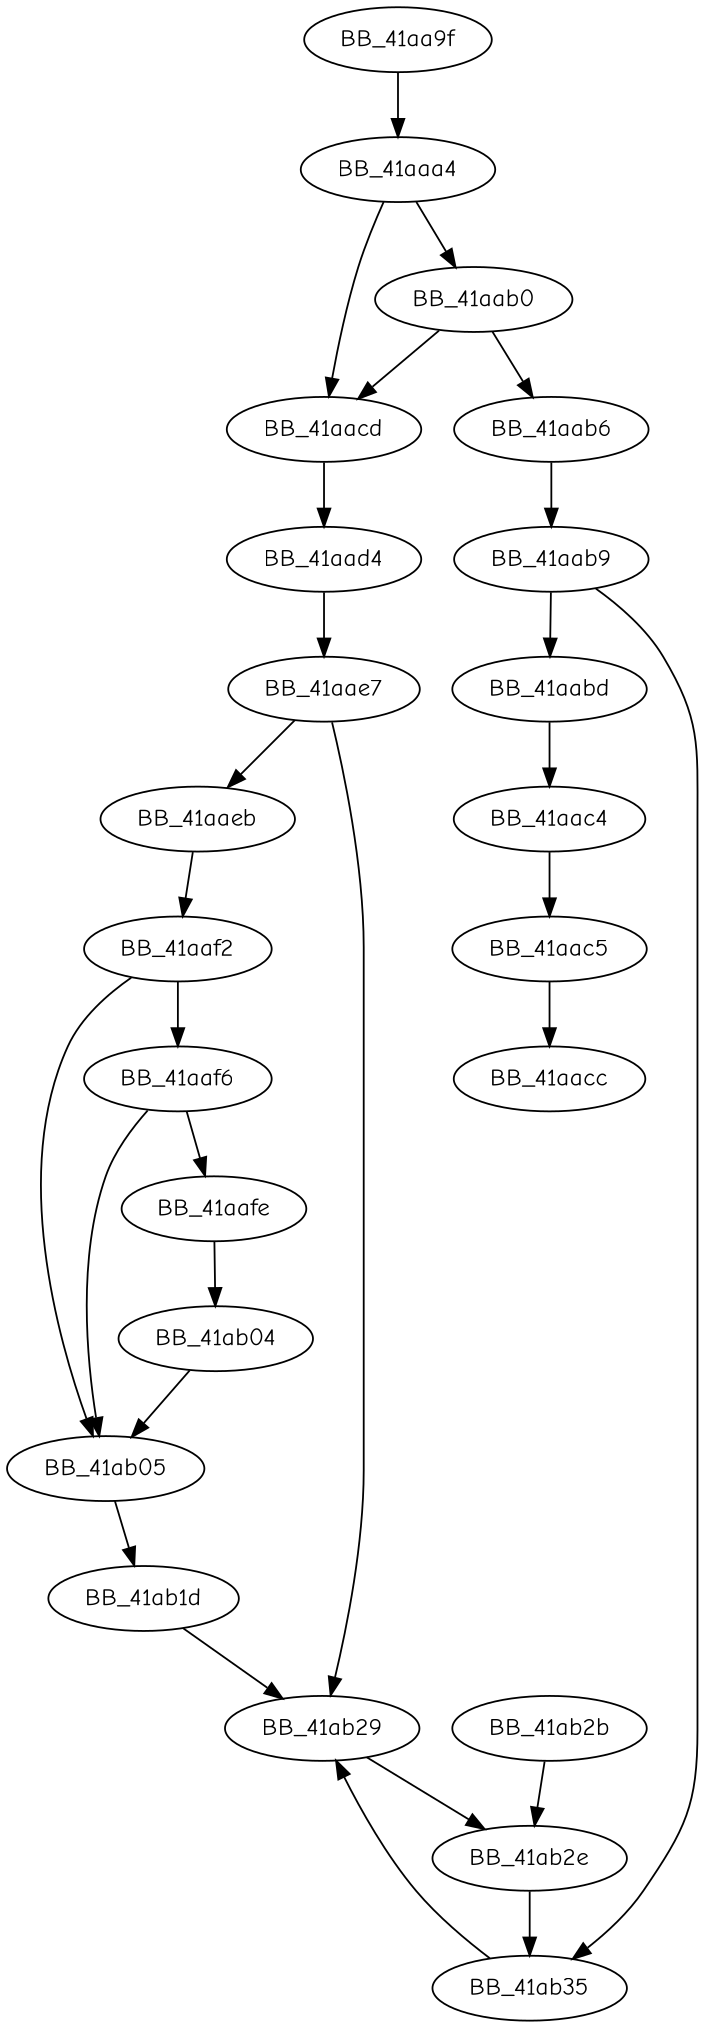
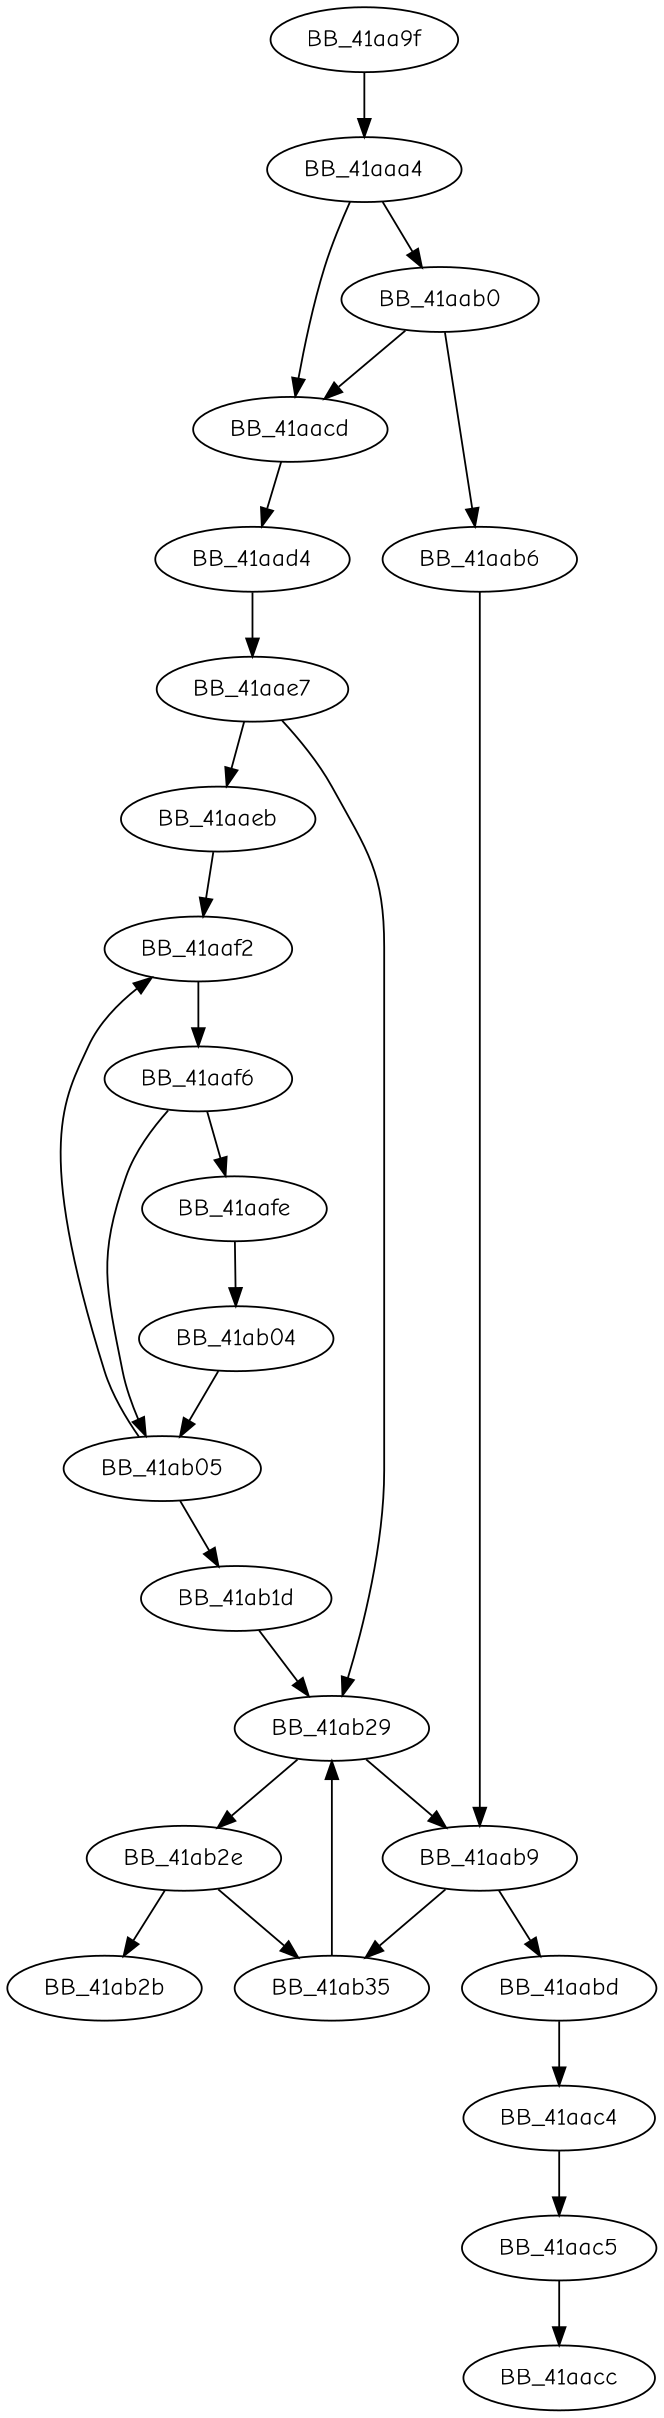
edge "BB_41aaf2" -> "BB_41ab05": reversed
edge "BB_41ab2b" -> "BB_41ab2e": reversed
edge "BB_41ab29" -> "BB_41aab9": added
